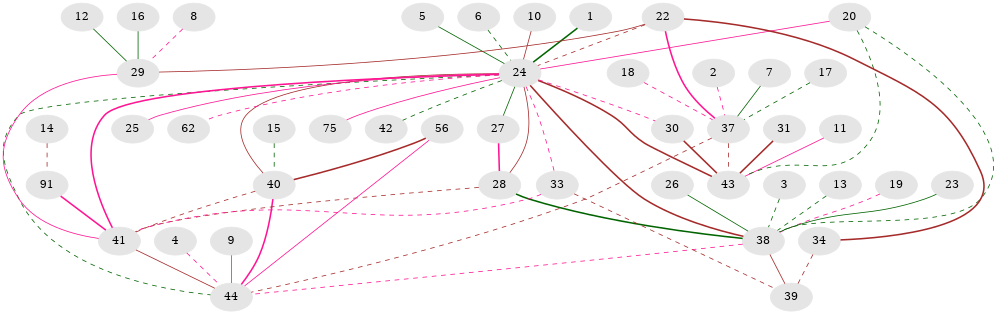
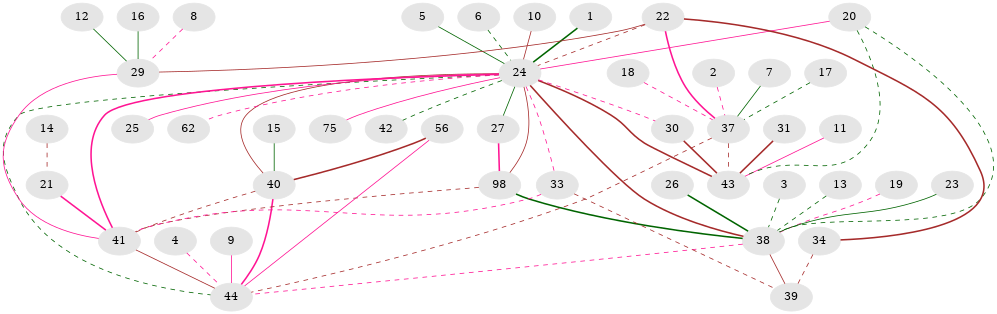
edge "15" -- "40": style dashed -> solid
node "91": label "91" -> "21"
node "28": label "28" -> "98"
edge "26" -- "38": style solid -> bold
